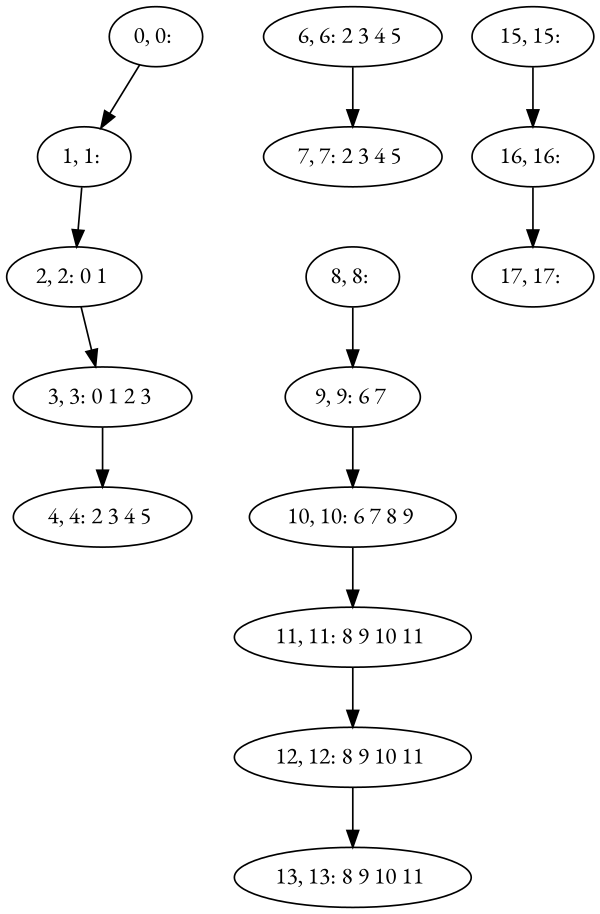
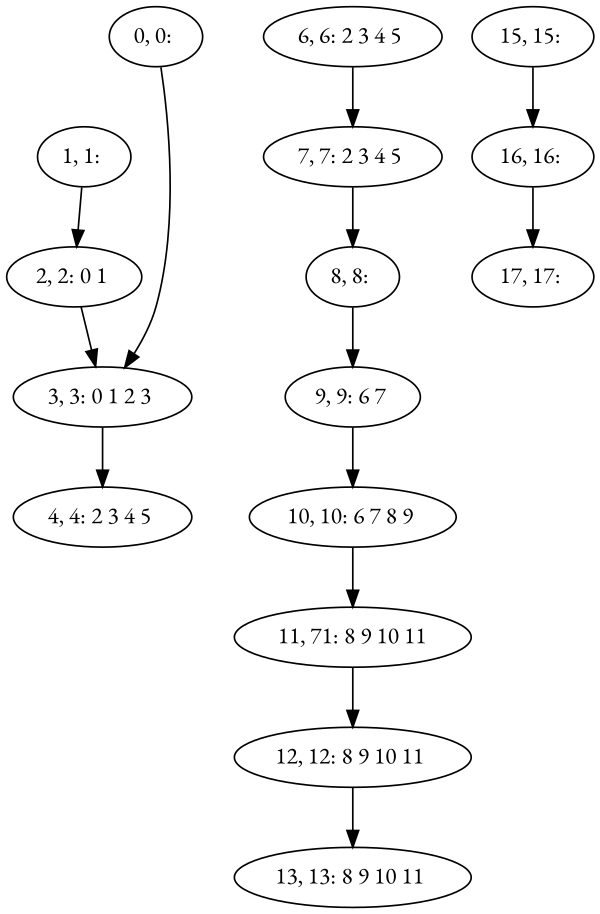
edge "0, 0:" -> "1, 1:": now "0, 0:" -> "3, 3: 0 1 2 3"
edge "7, 7: 2 3 4 5" -> "8, 8:": added
node "11, 11: 8 9 10 11": label "11, 11: 8 9 10 11" -> "11, 71: 8 9 10 11"
